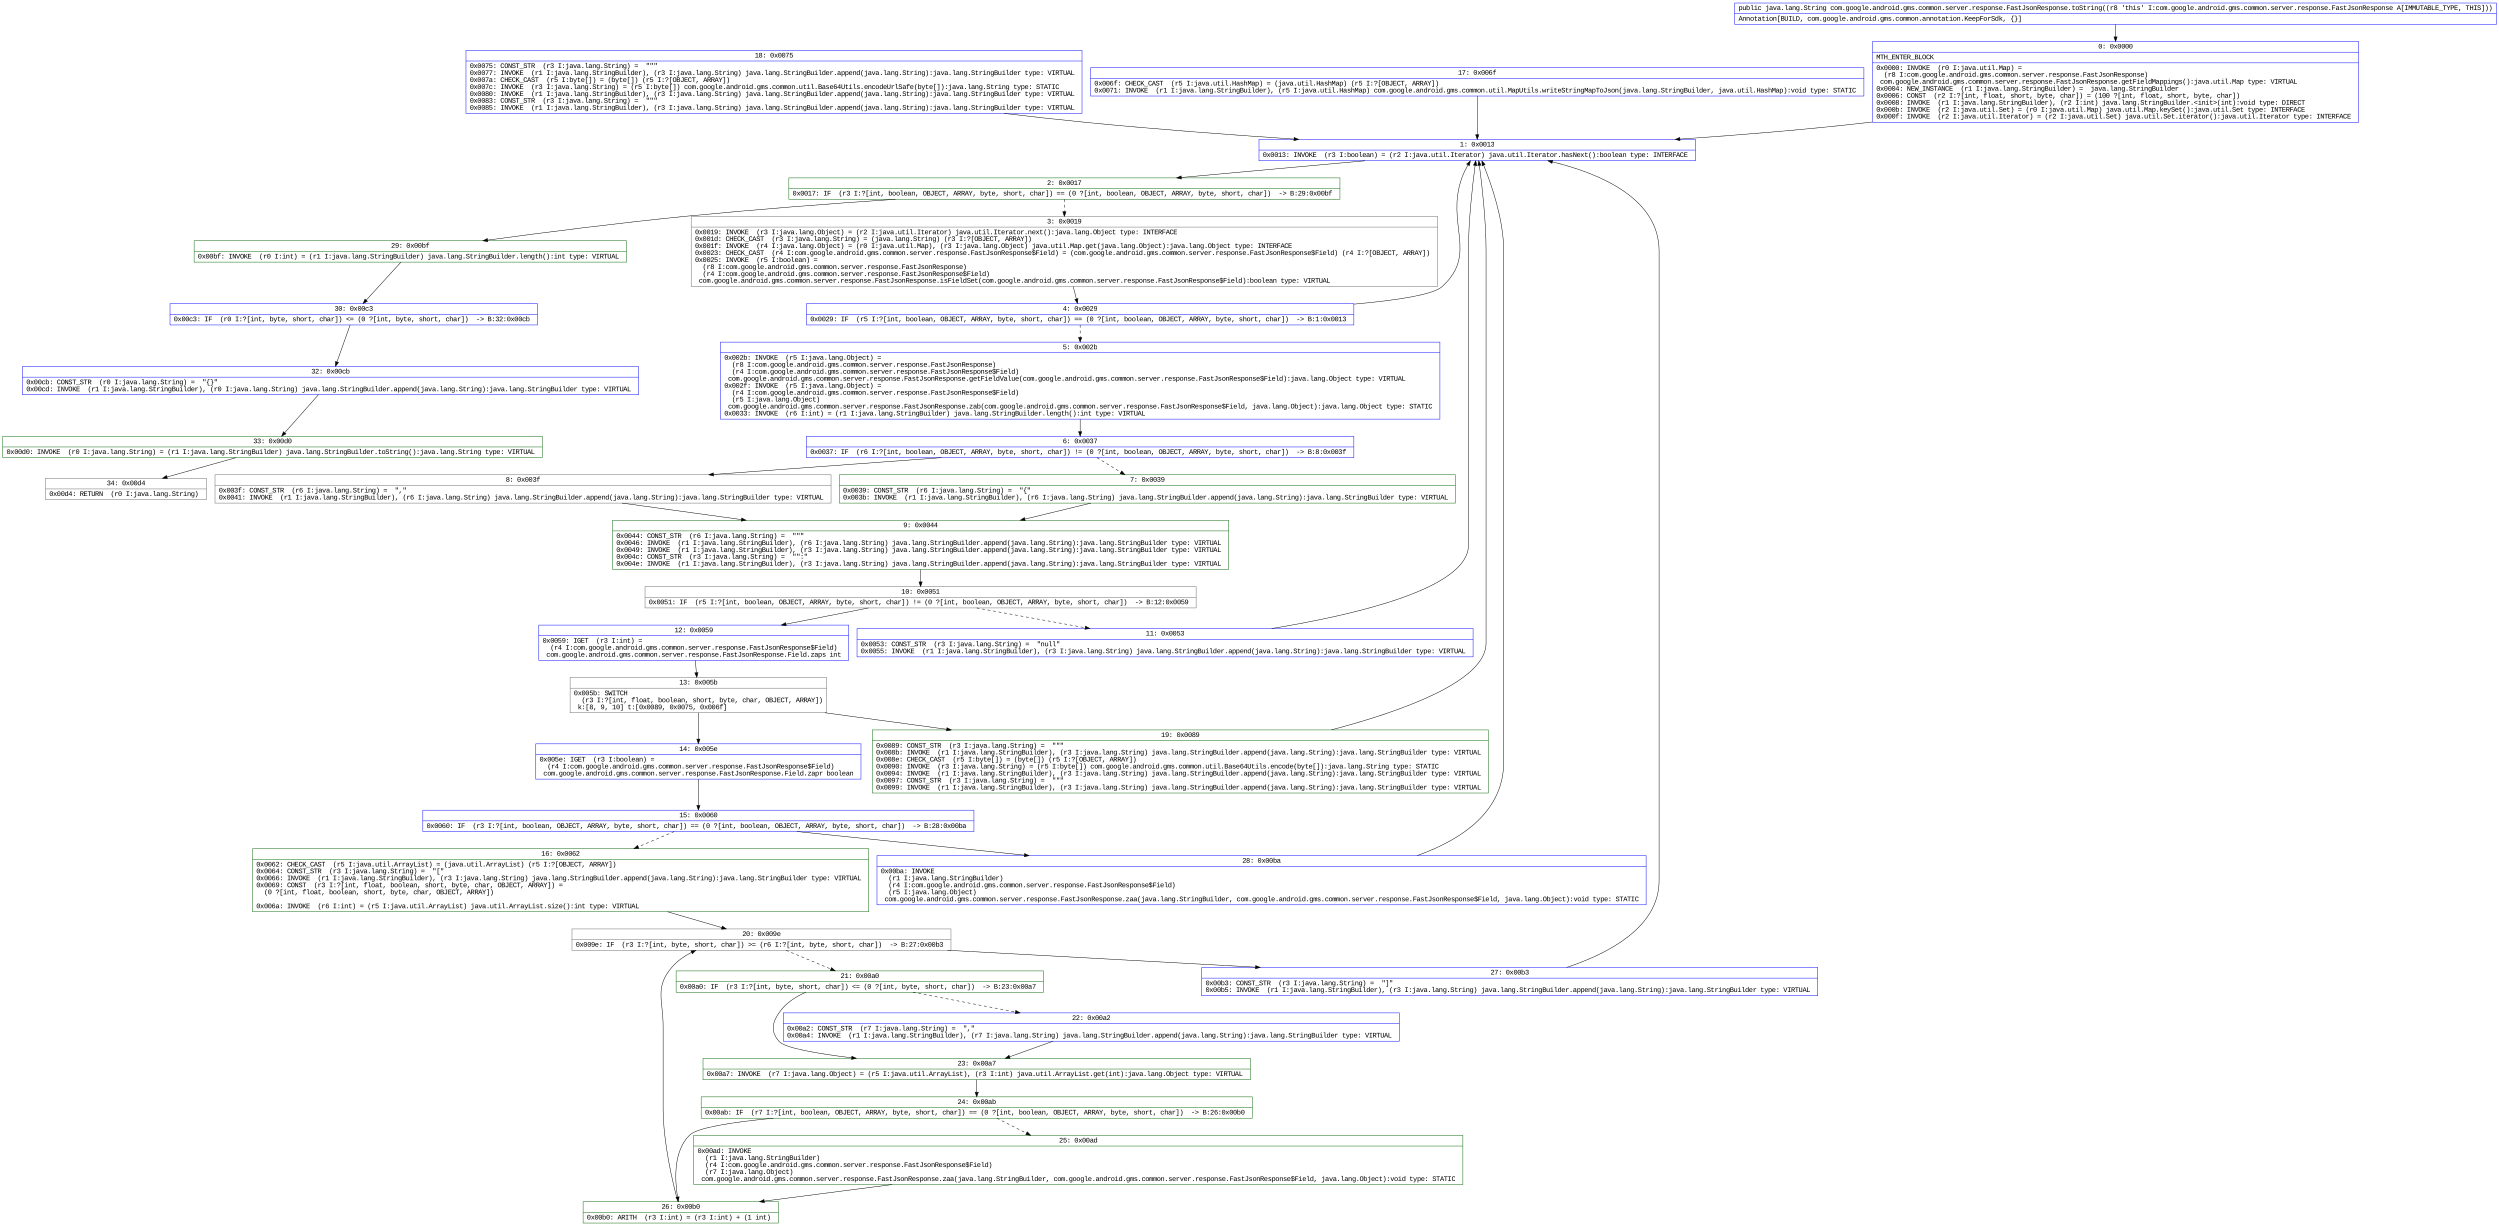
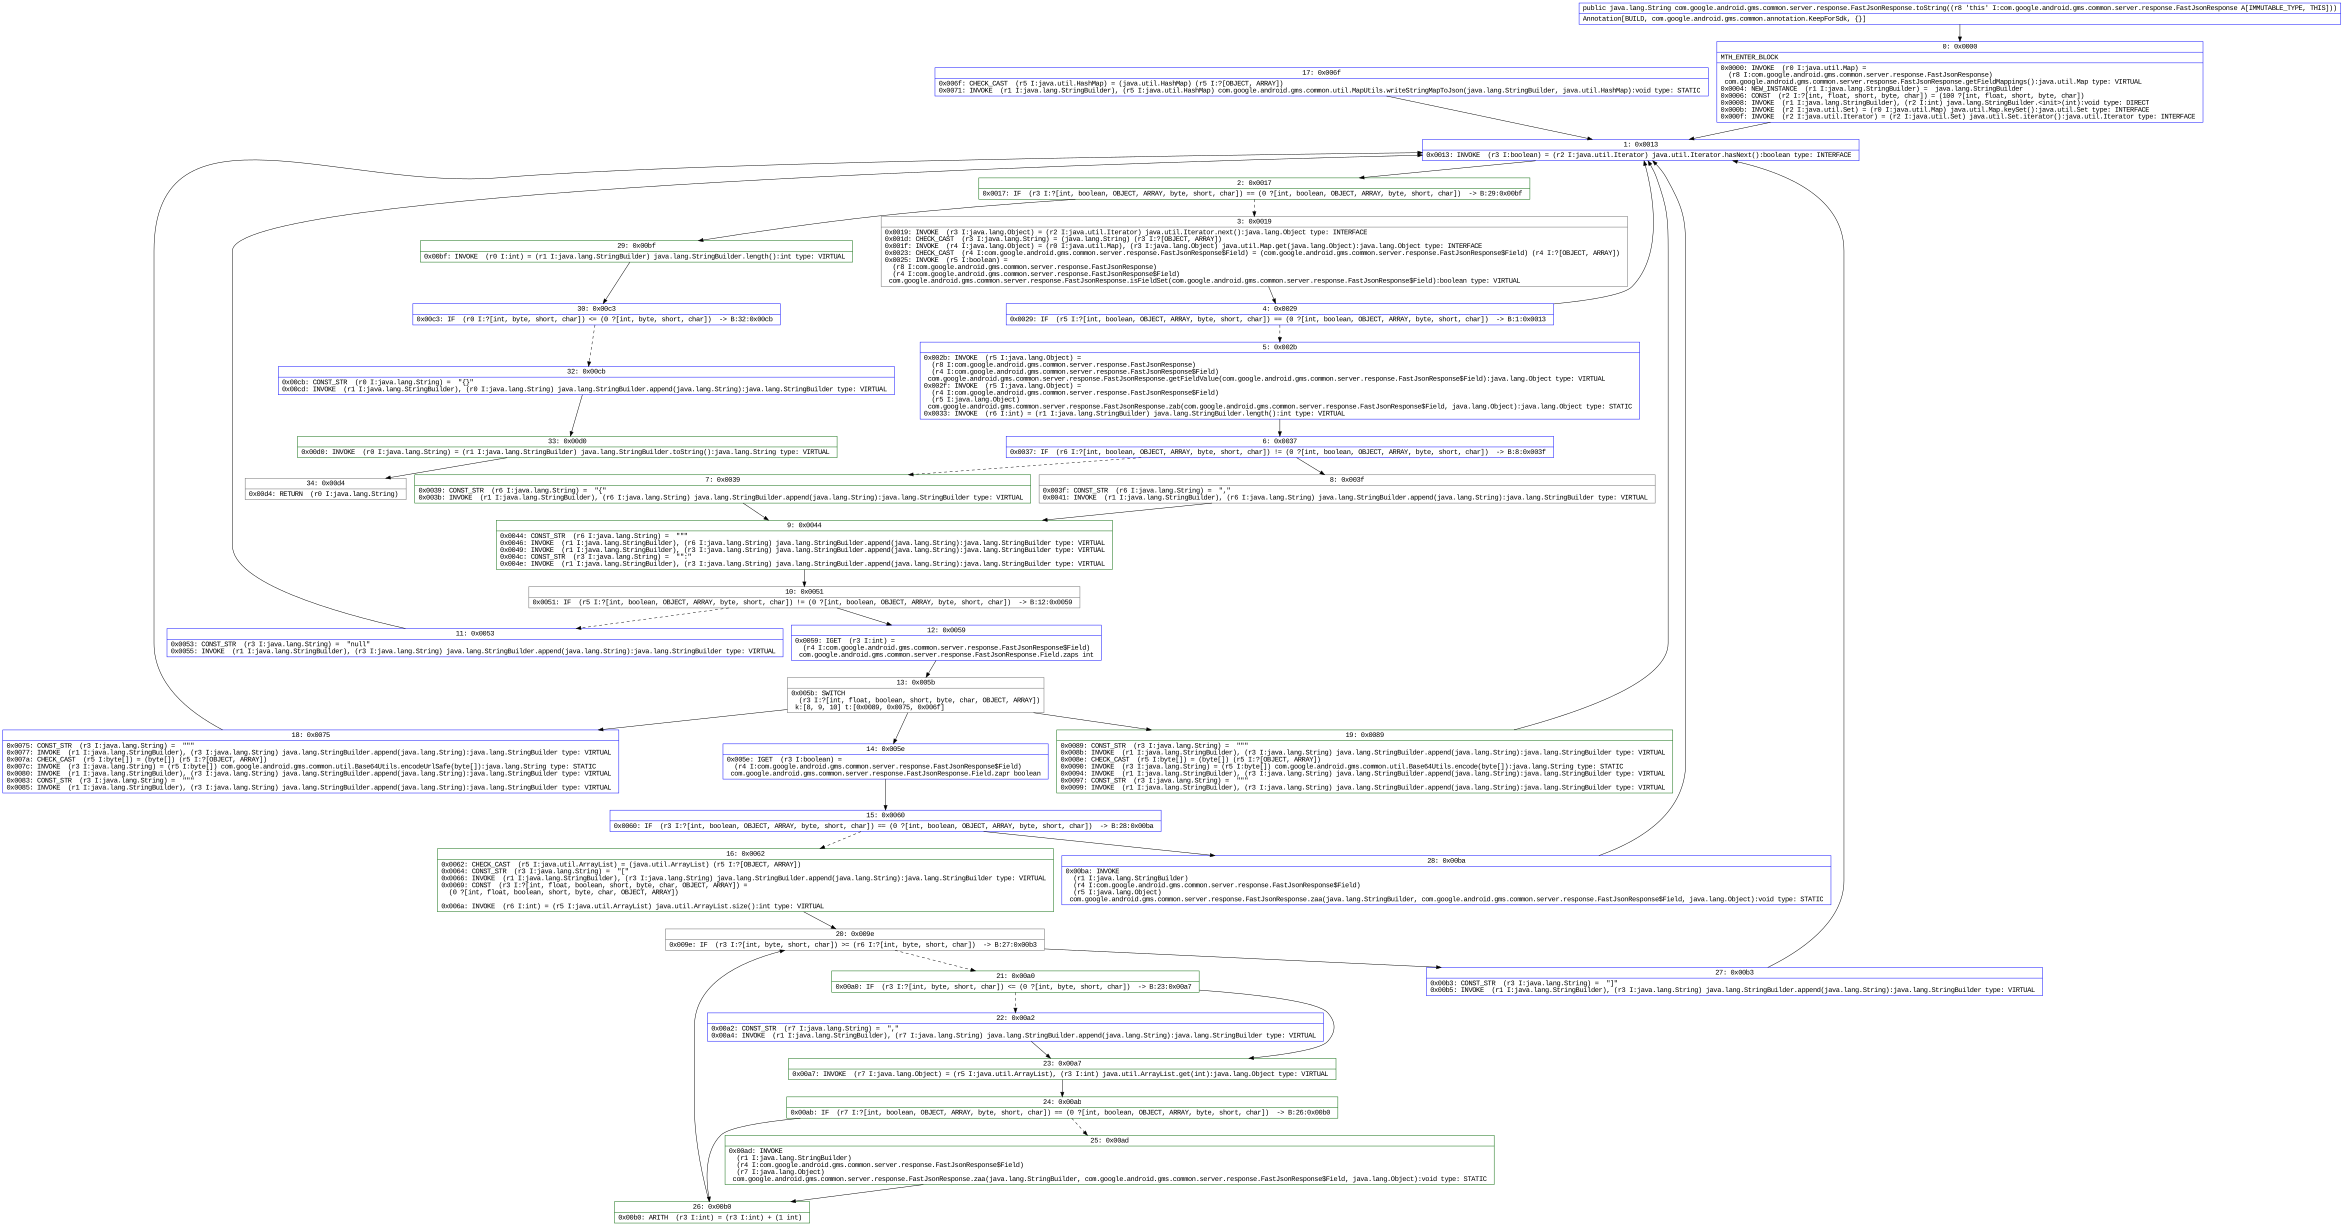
edge "30: 0x00c3" -> "32: 0x00cb": style solid -> dashed
edge "13: 0x005b" -> "18: 0x0075": added
